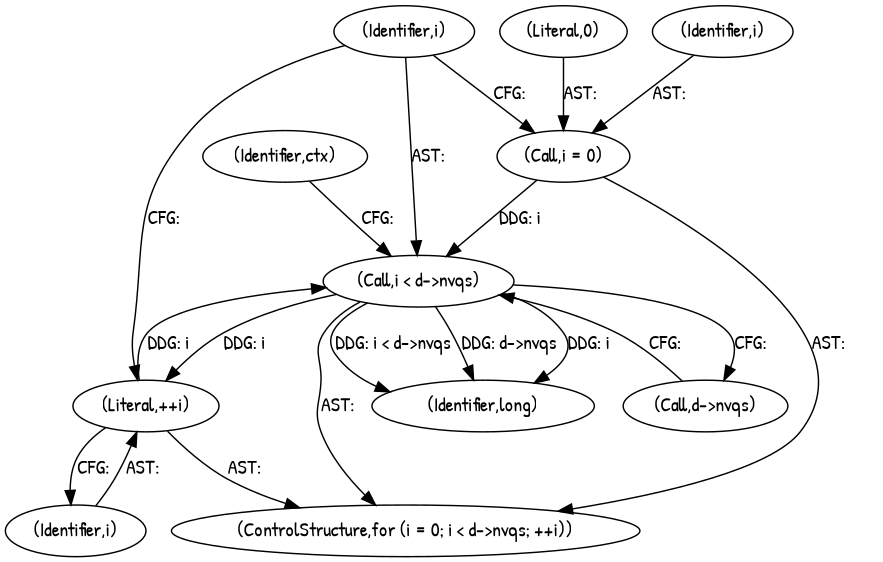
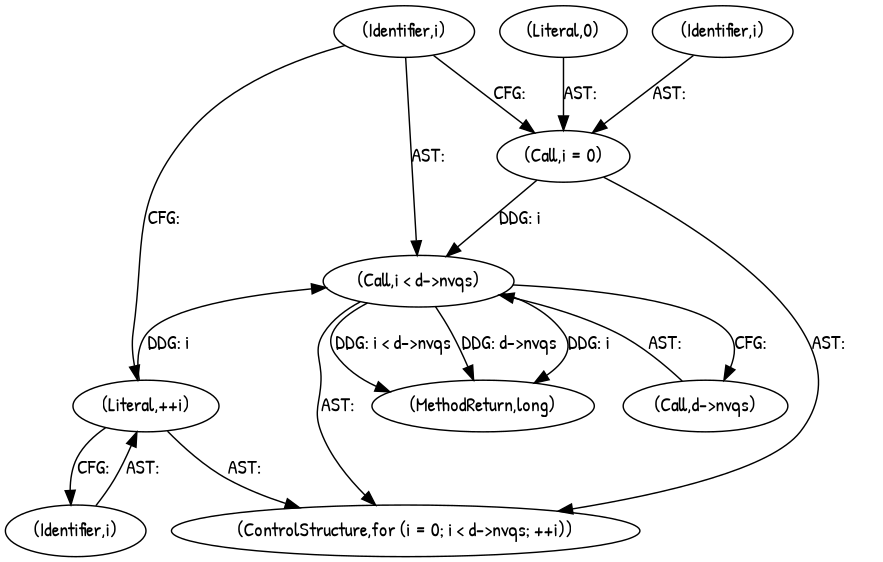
node "(Identifier,ctx)": removed
edge "(Call,i < d->nvqs)" -> "(Literal,++i)": removed, label "DDG: i"
edge "(Call,d->nvqs)" -> "(Call,i < d->nvqs)": label "CFG: " -> "AST: "
node "(Identifier,long)": label "(Identifier,long)" -> "(MethodReturn,long)"
